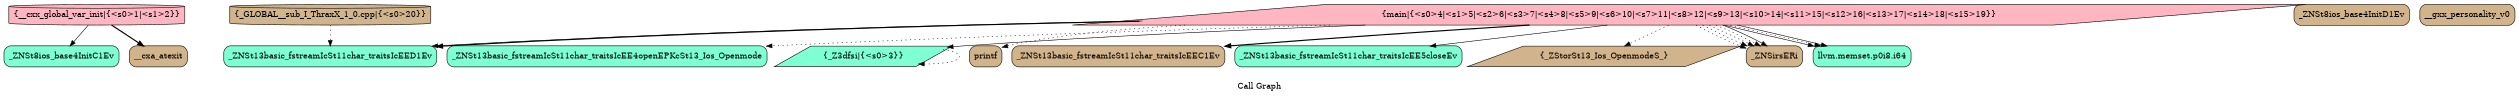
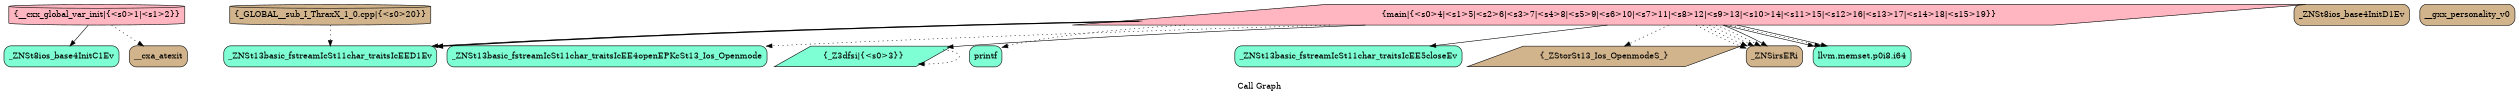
edge "{__cxx_global_var_init|{<s0>1|<s1>2}}" -> "__cxa_atexit": style bold -> dotted
node "printf": fillcolor tan -> aquamarine
node "_ZNSt13basic_fstreamIcSt11char_traitsIcEEC1Ev": removed
